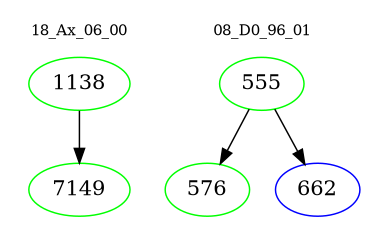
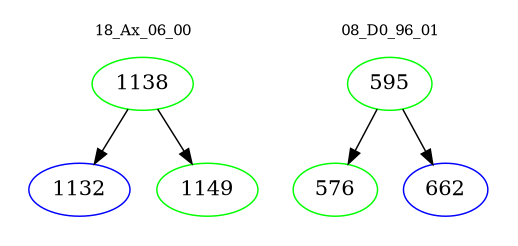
node "555": label "555" -> "595"
node "1132": added
node "7149": label "7149" -> "1149"
